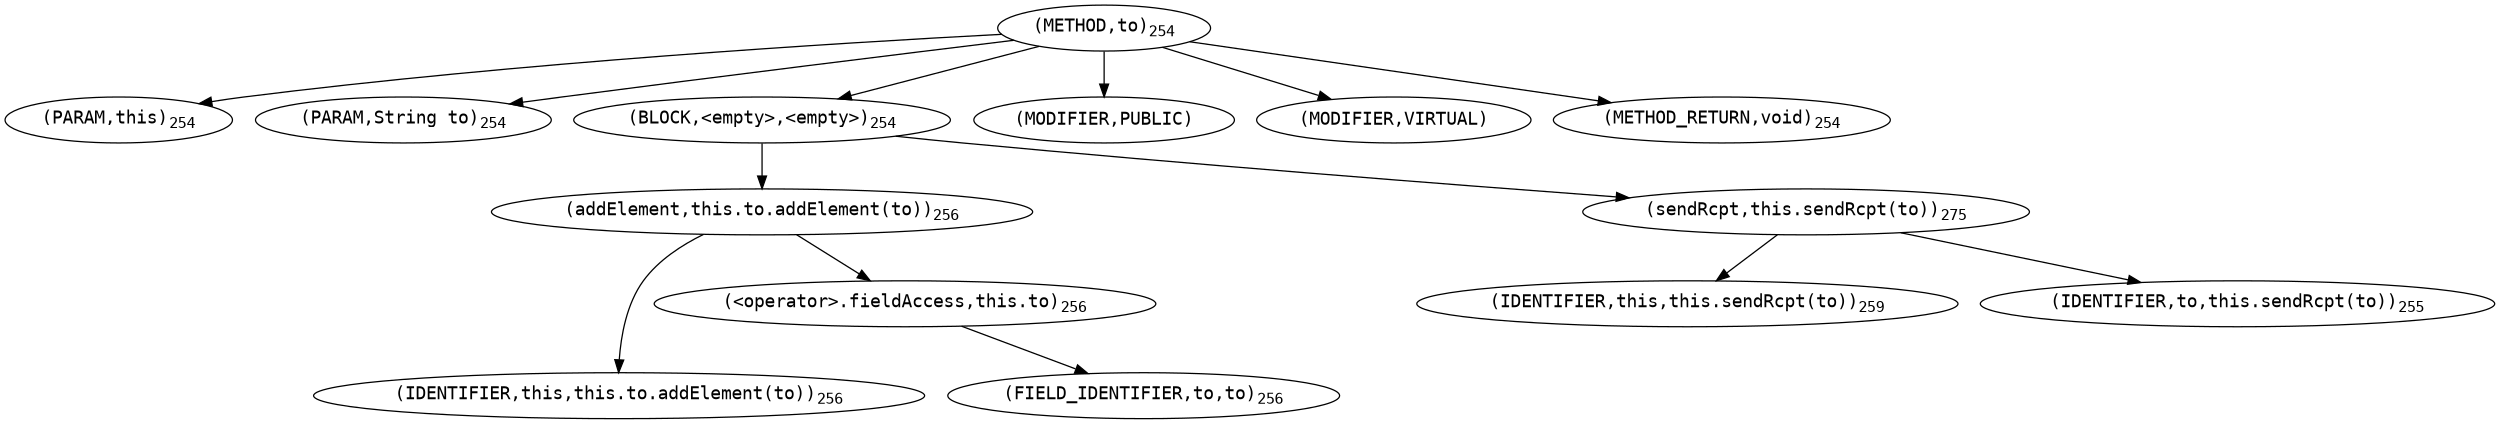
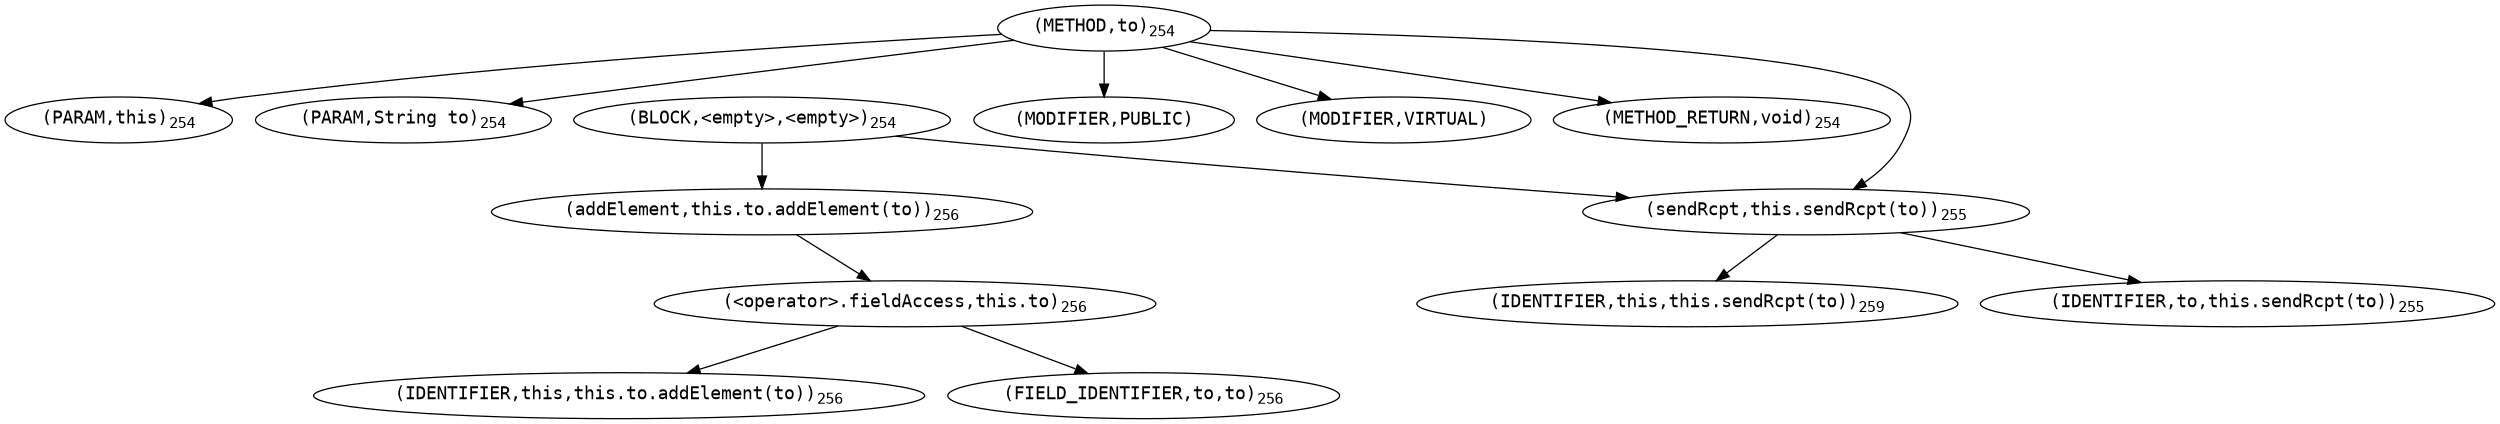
edge "(METHOD,to)" -> "(BLOCK,<empty>,<empty>)": now "(METHOD,to)" -> "(sendRcpt,this.sendRcpt(to))"
node "(sendRcpt,this.sendRcpt(to))": text "275" -> "255"
edge "(addElement,this.to.addElement(to))" -> "(IDENTIFIER,this,this.to.addElement(to))": now "(<operator>.fieldAccess,this.to)" -> "(IDENTIFIER,this,this.to.addElement(to))"
